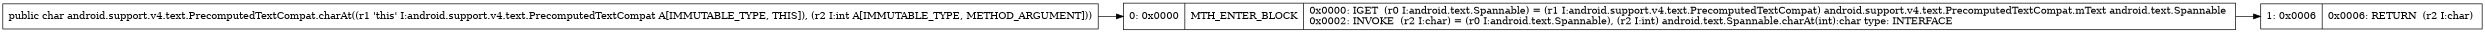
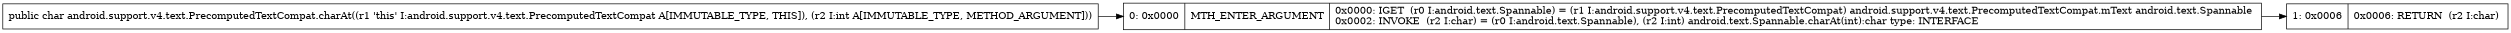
node "0: 0x0000": text "MTH_ENTER_BLOCK" -> "MTH_ENTER_ARGUMENT"
